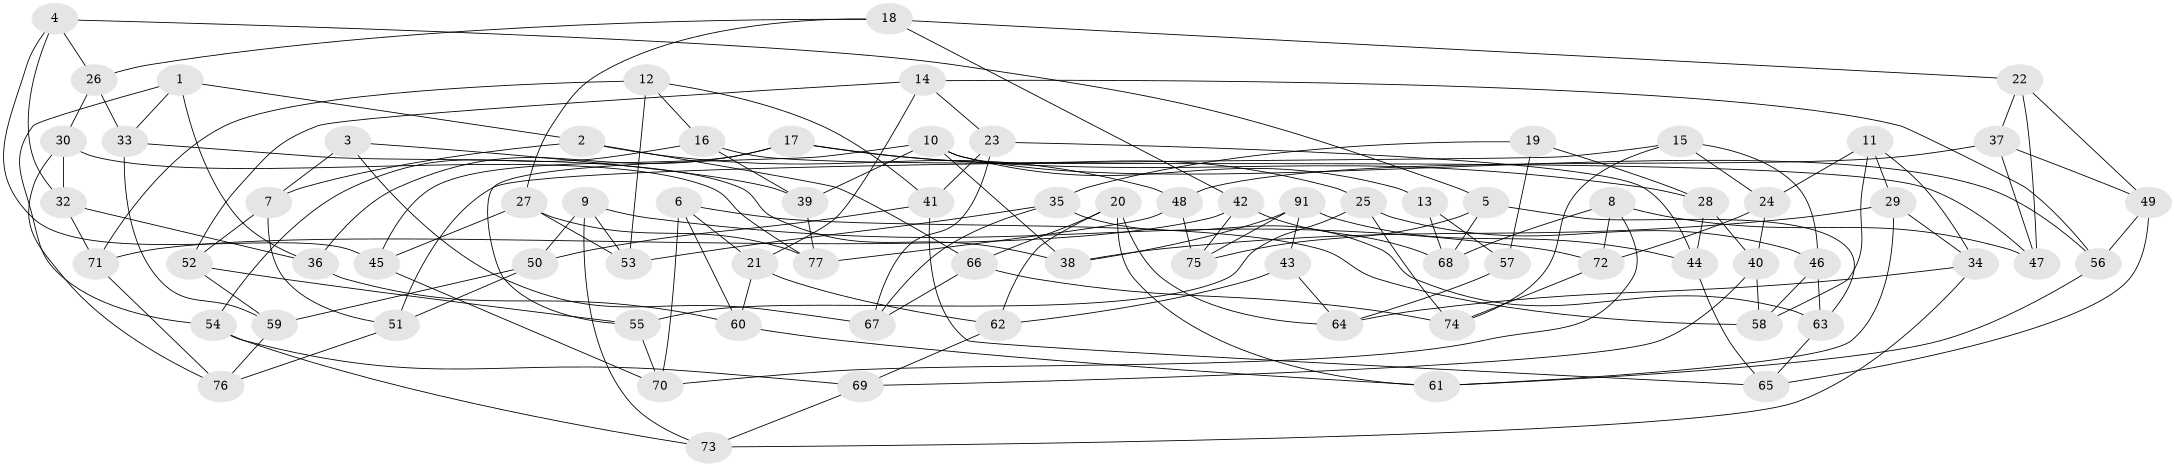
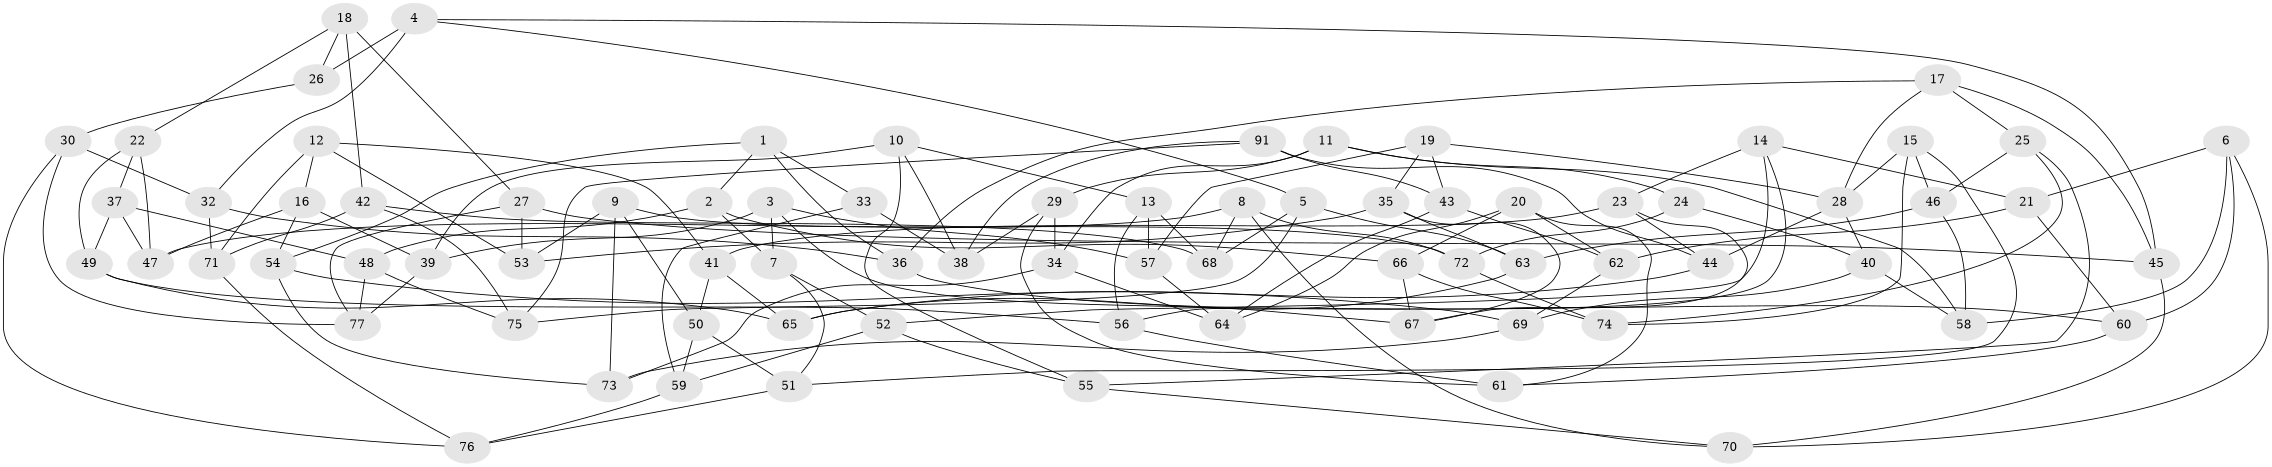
edge "26" -- "33": removed
edge "10" -- "56": now "13" -- "56"
edge "19" -- "43": added
edge "15" -- "24": now "15" -- "28"
edge "3" -- "57": added
